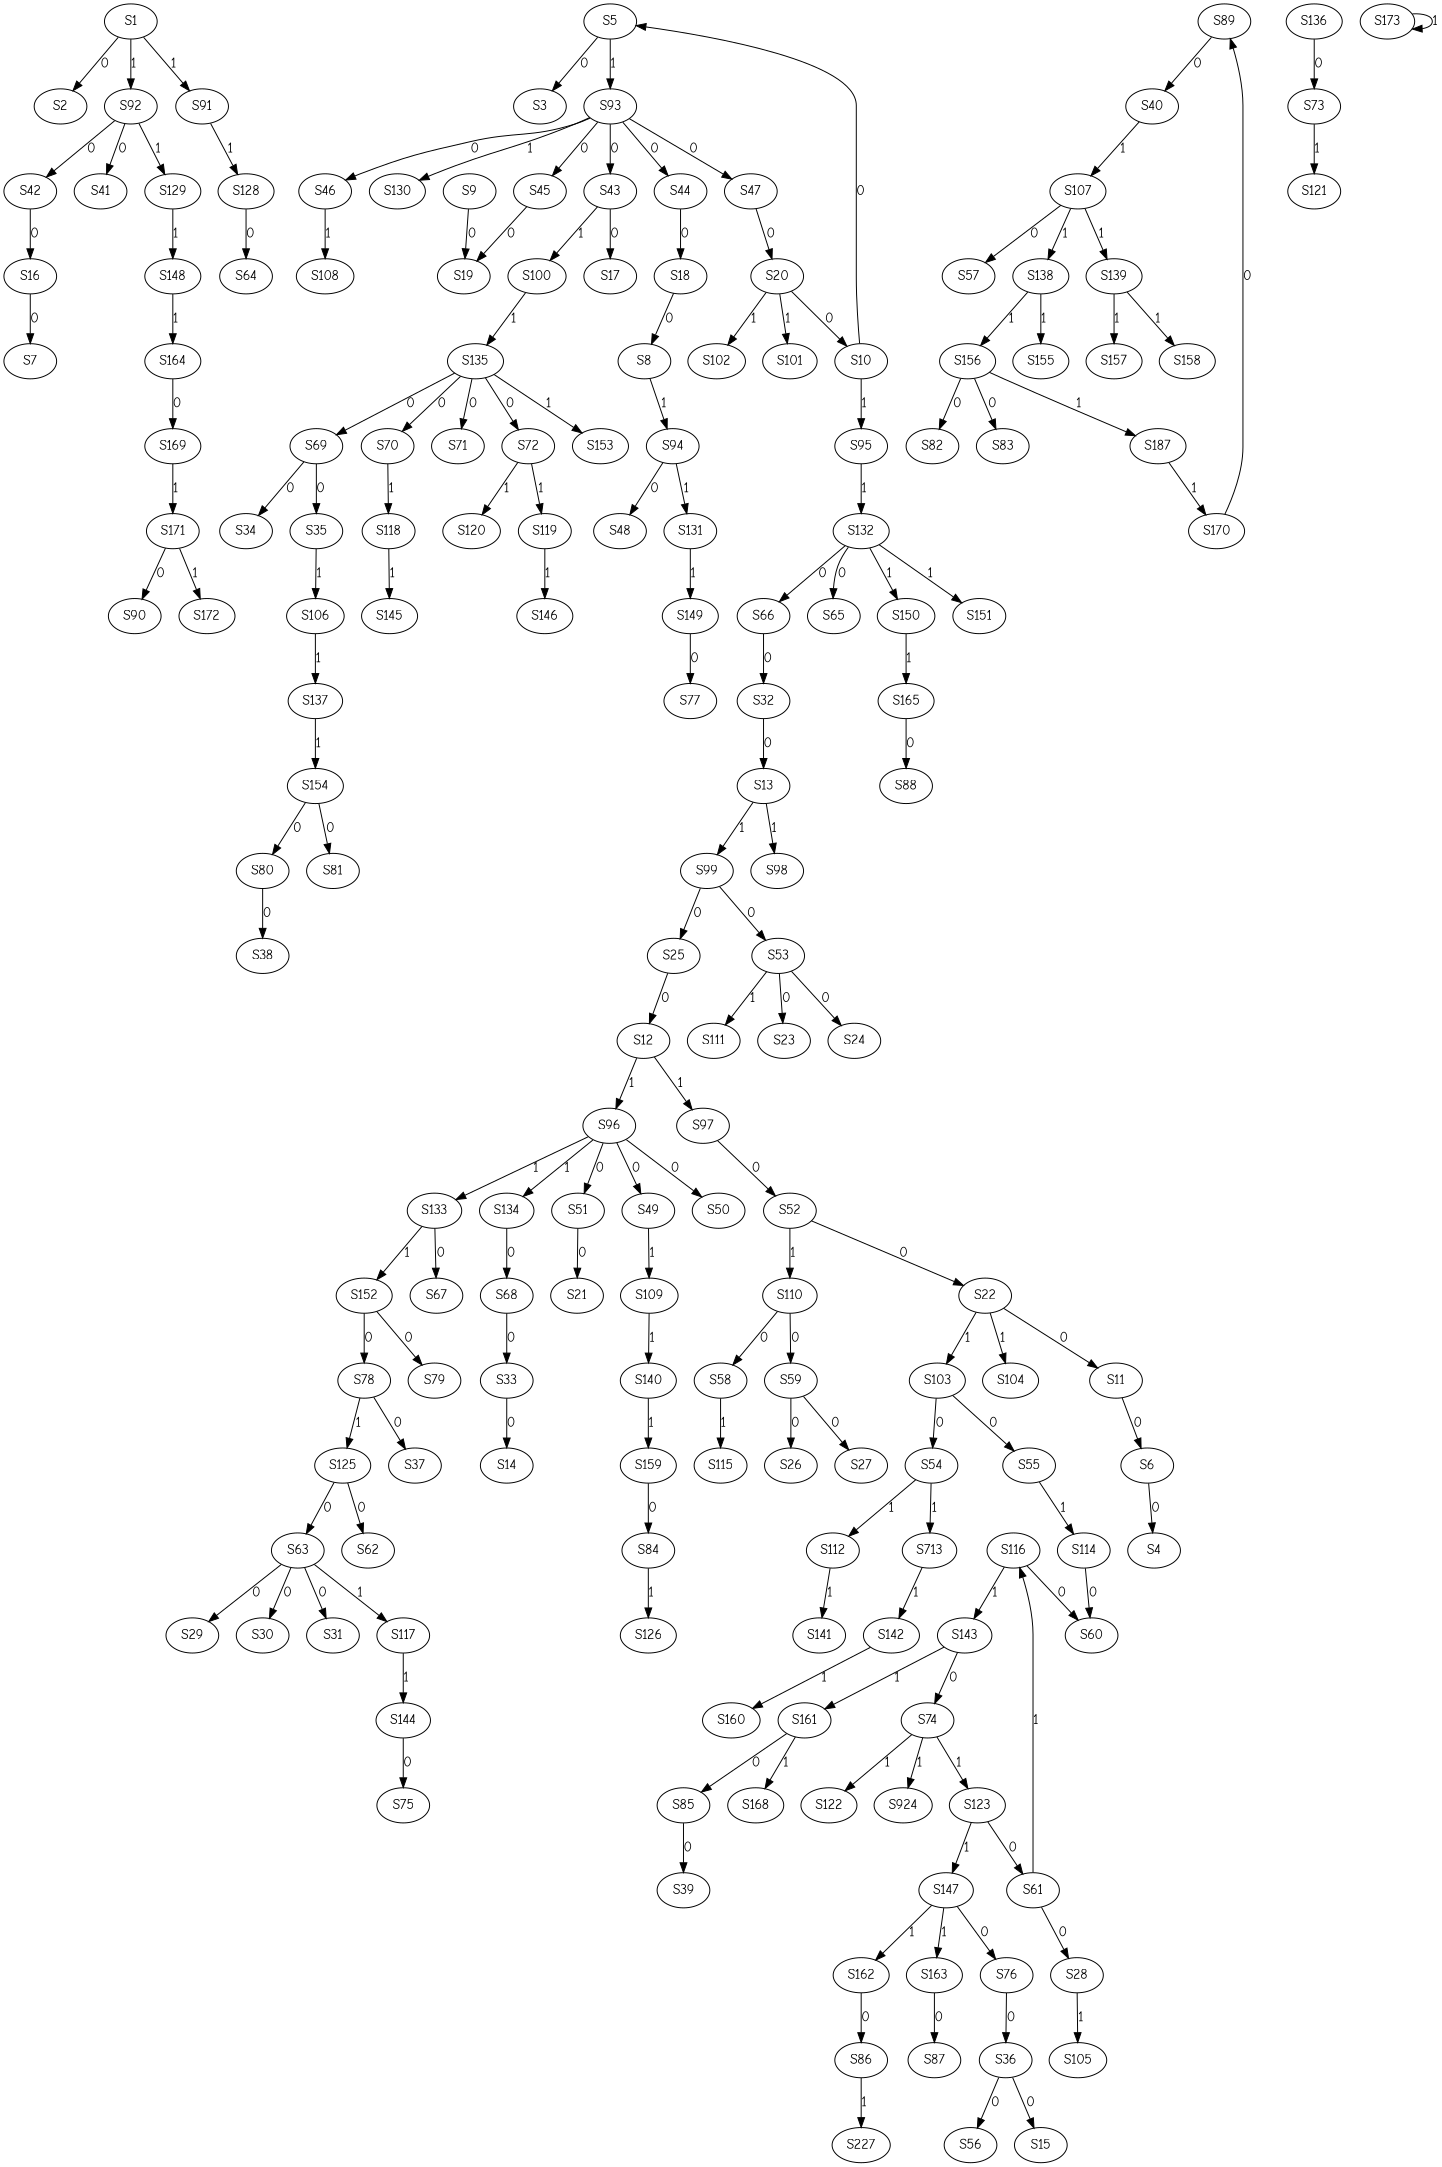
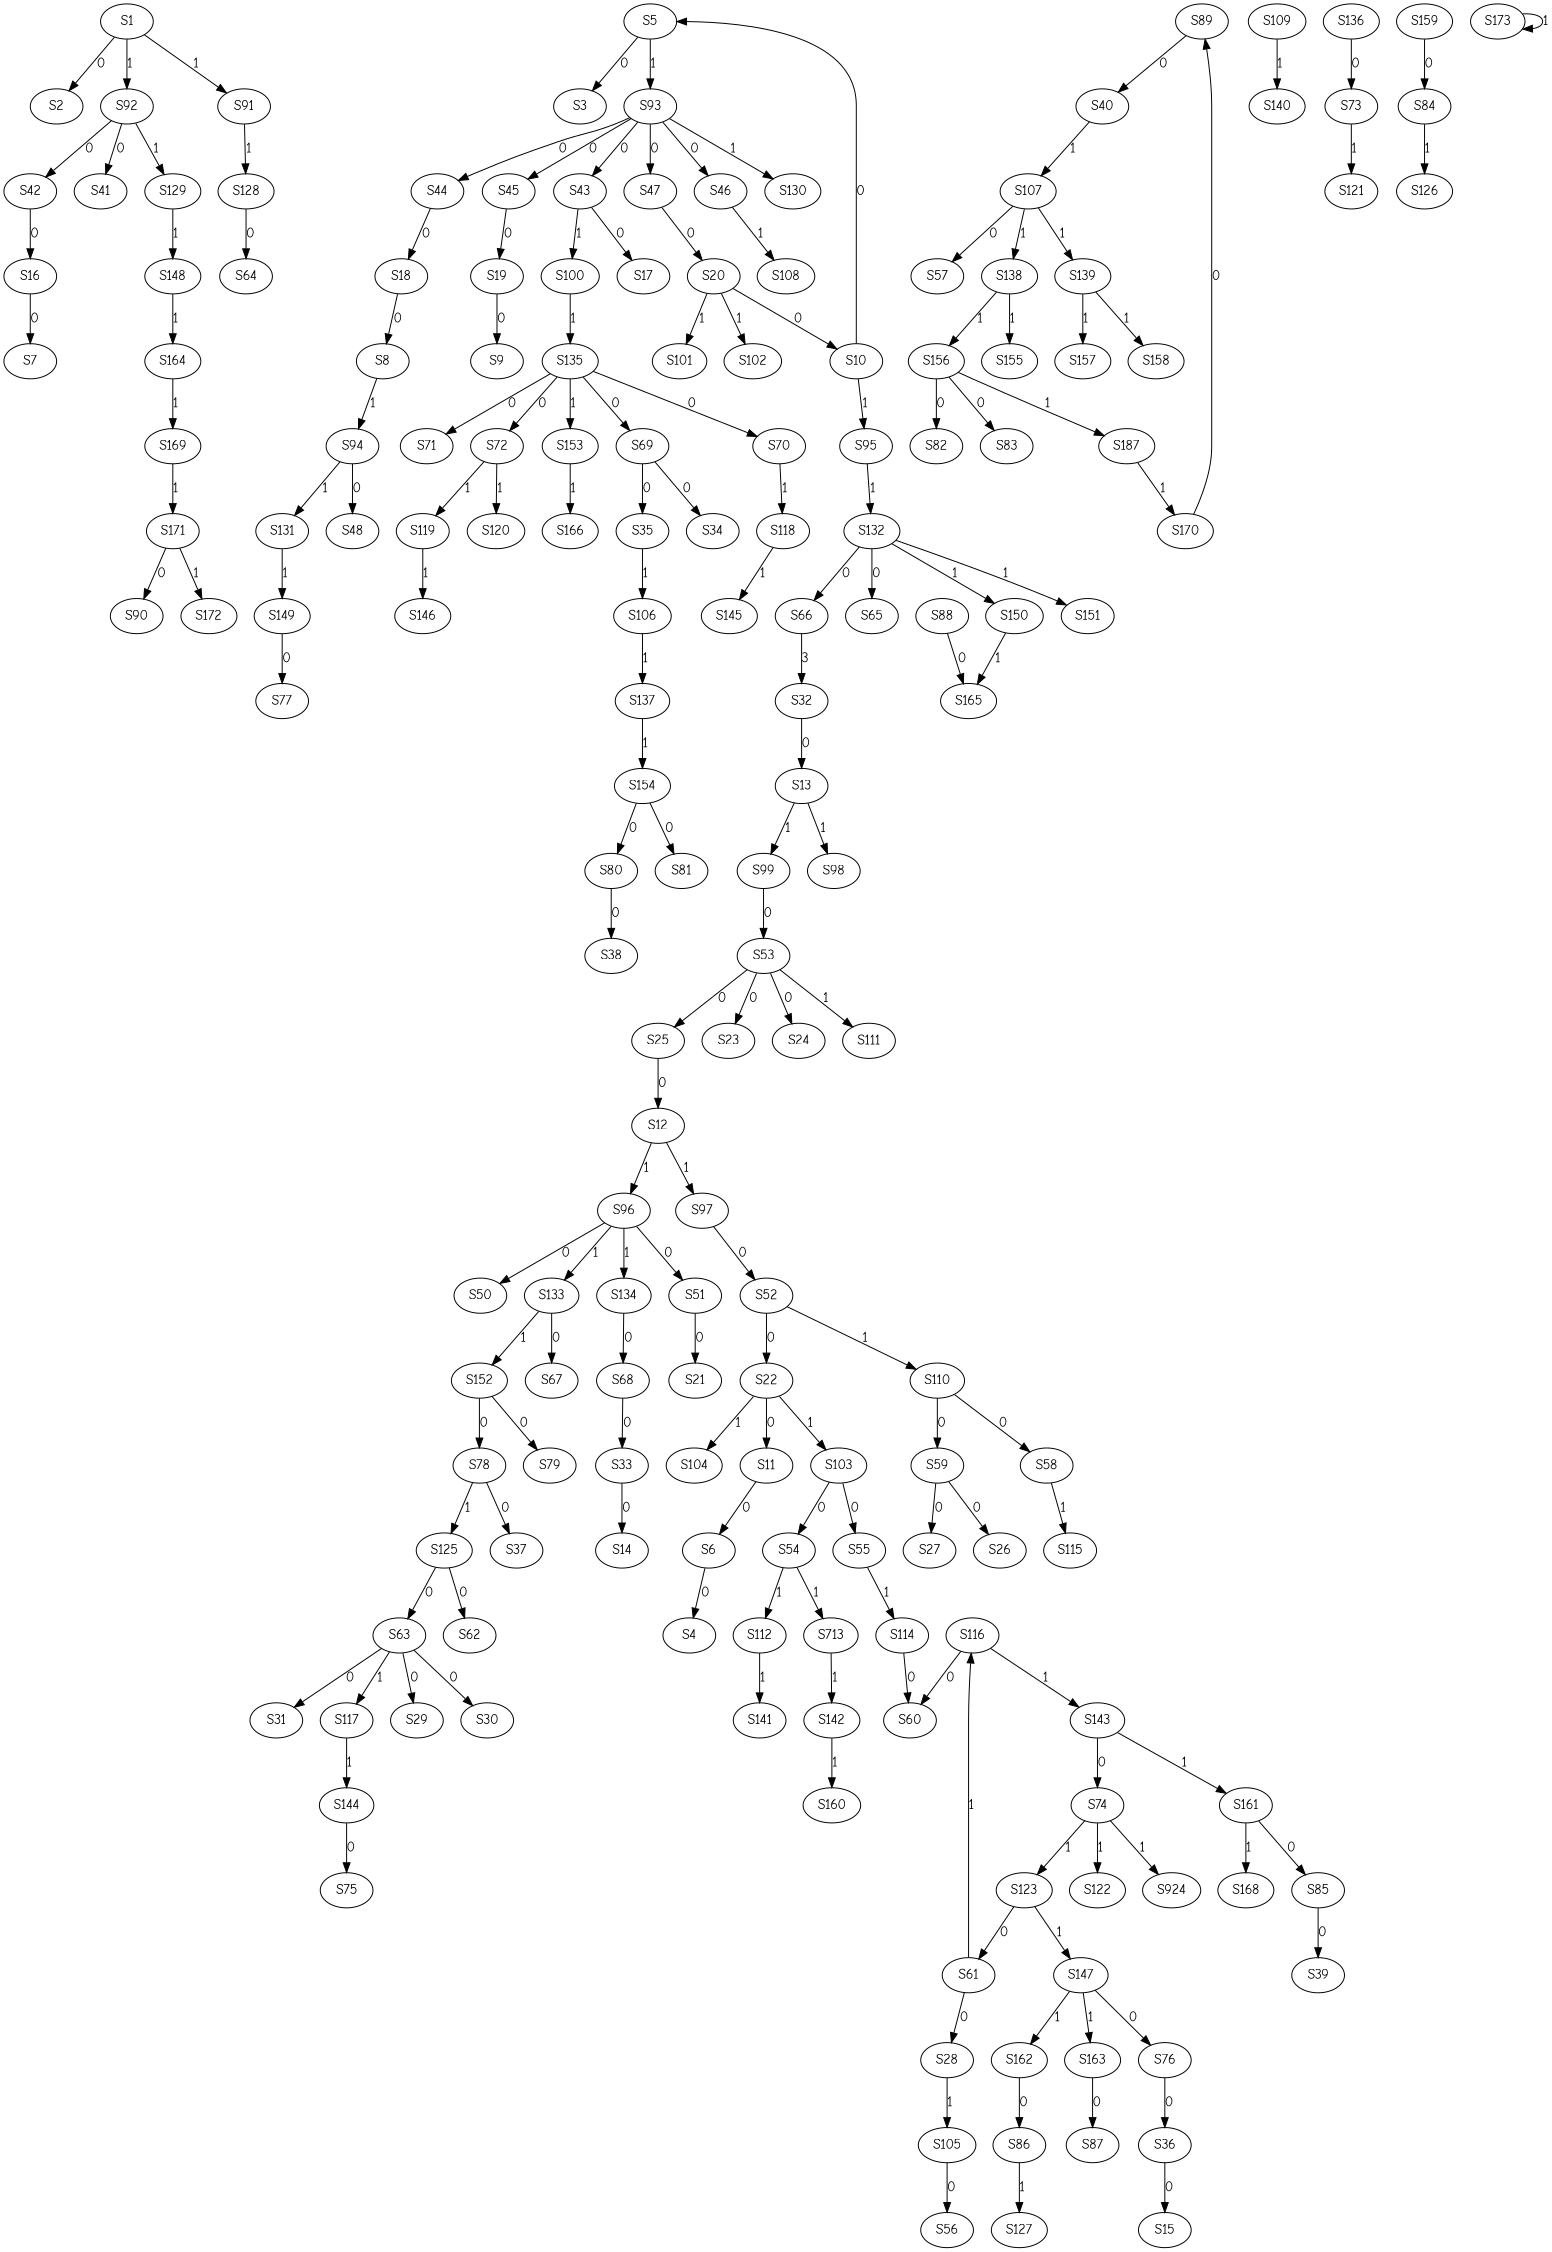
edge "S9" -> "S19": reversed
edge "S164" -> "S169": label "0" -> "1"
node "S166": added
edge "S66" -> "S32": label "0" -> "3"
edge "S165" -> "S88": reversed
edge "S99" -> "S25": now "S53" -> "S25"
node "S49": removed
edge "S140" -> "S159": removed, label "1"
edge "S36" -> "S56": now "S105" -> "S56"
node "S227": label "S227" -> "S127"
